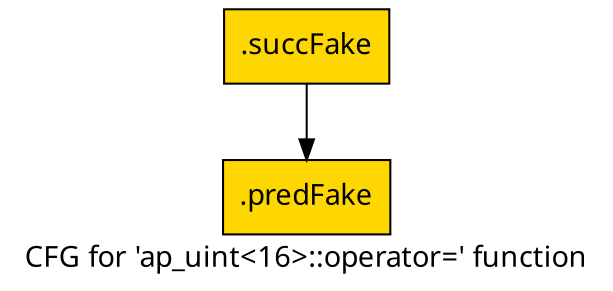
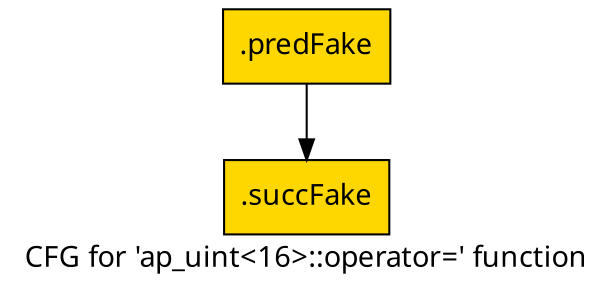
edge ".succFake" -> ".predFake": reversed
